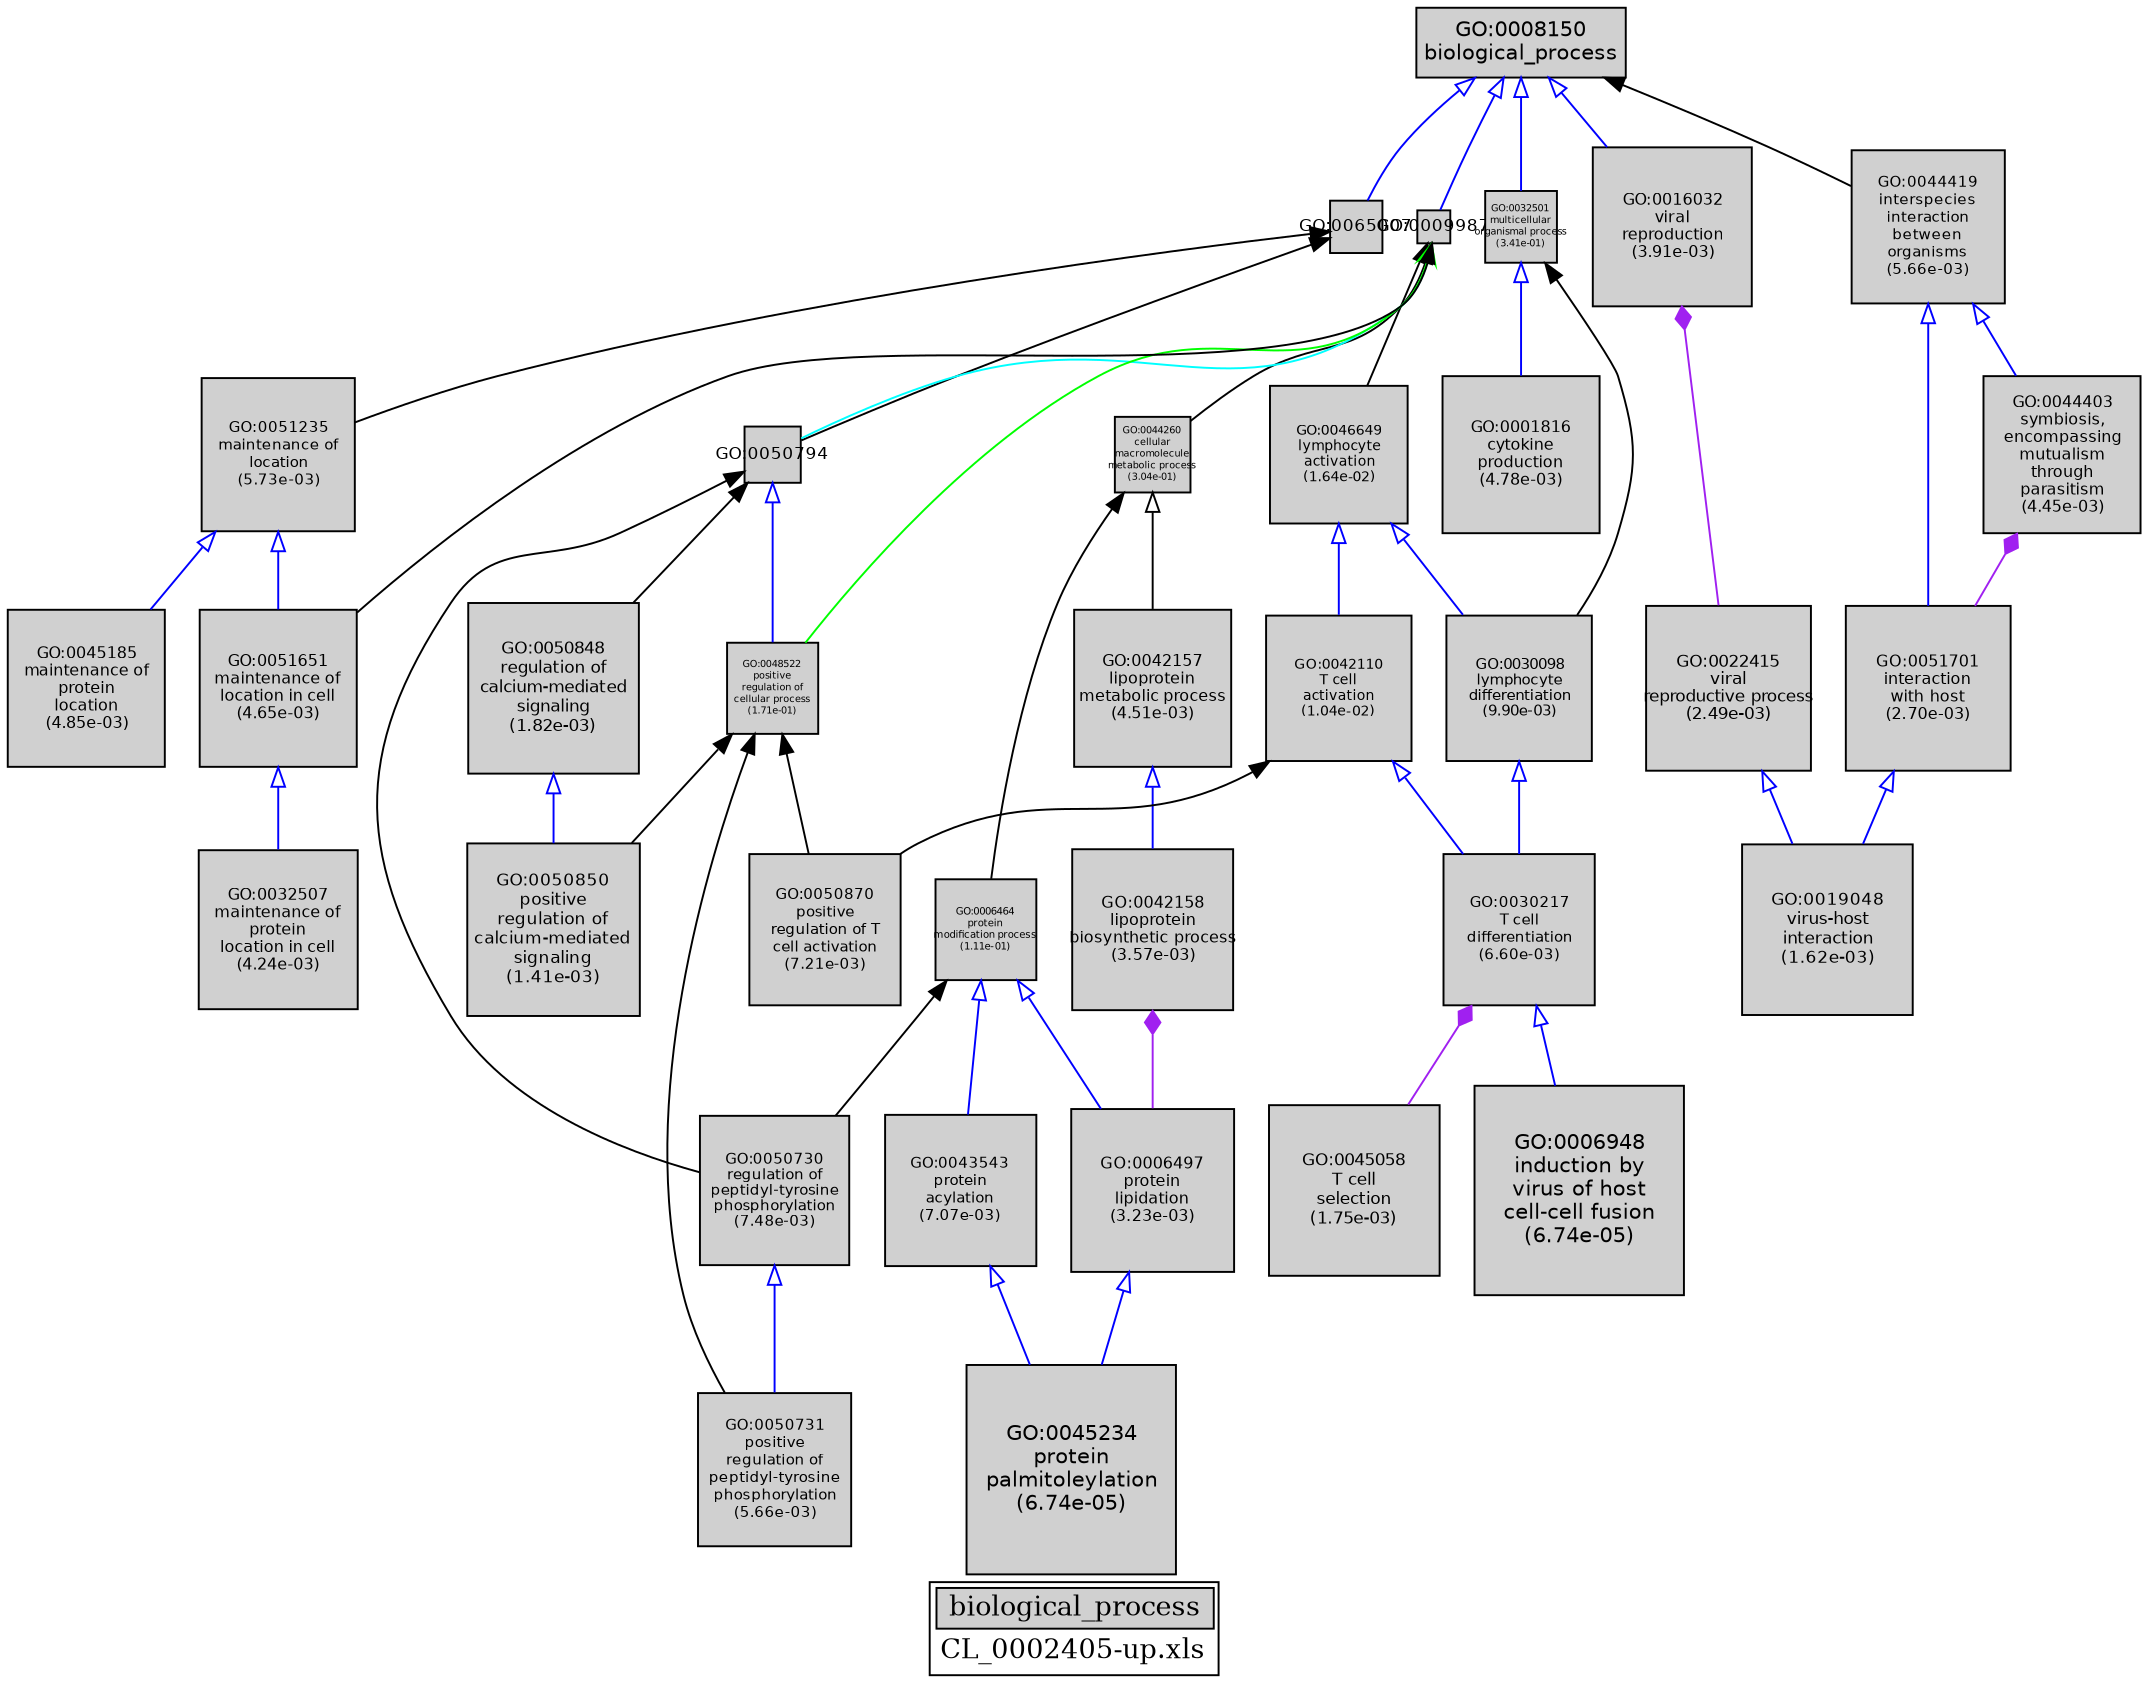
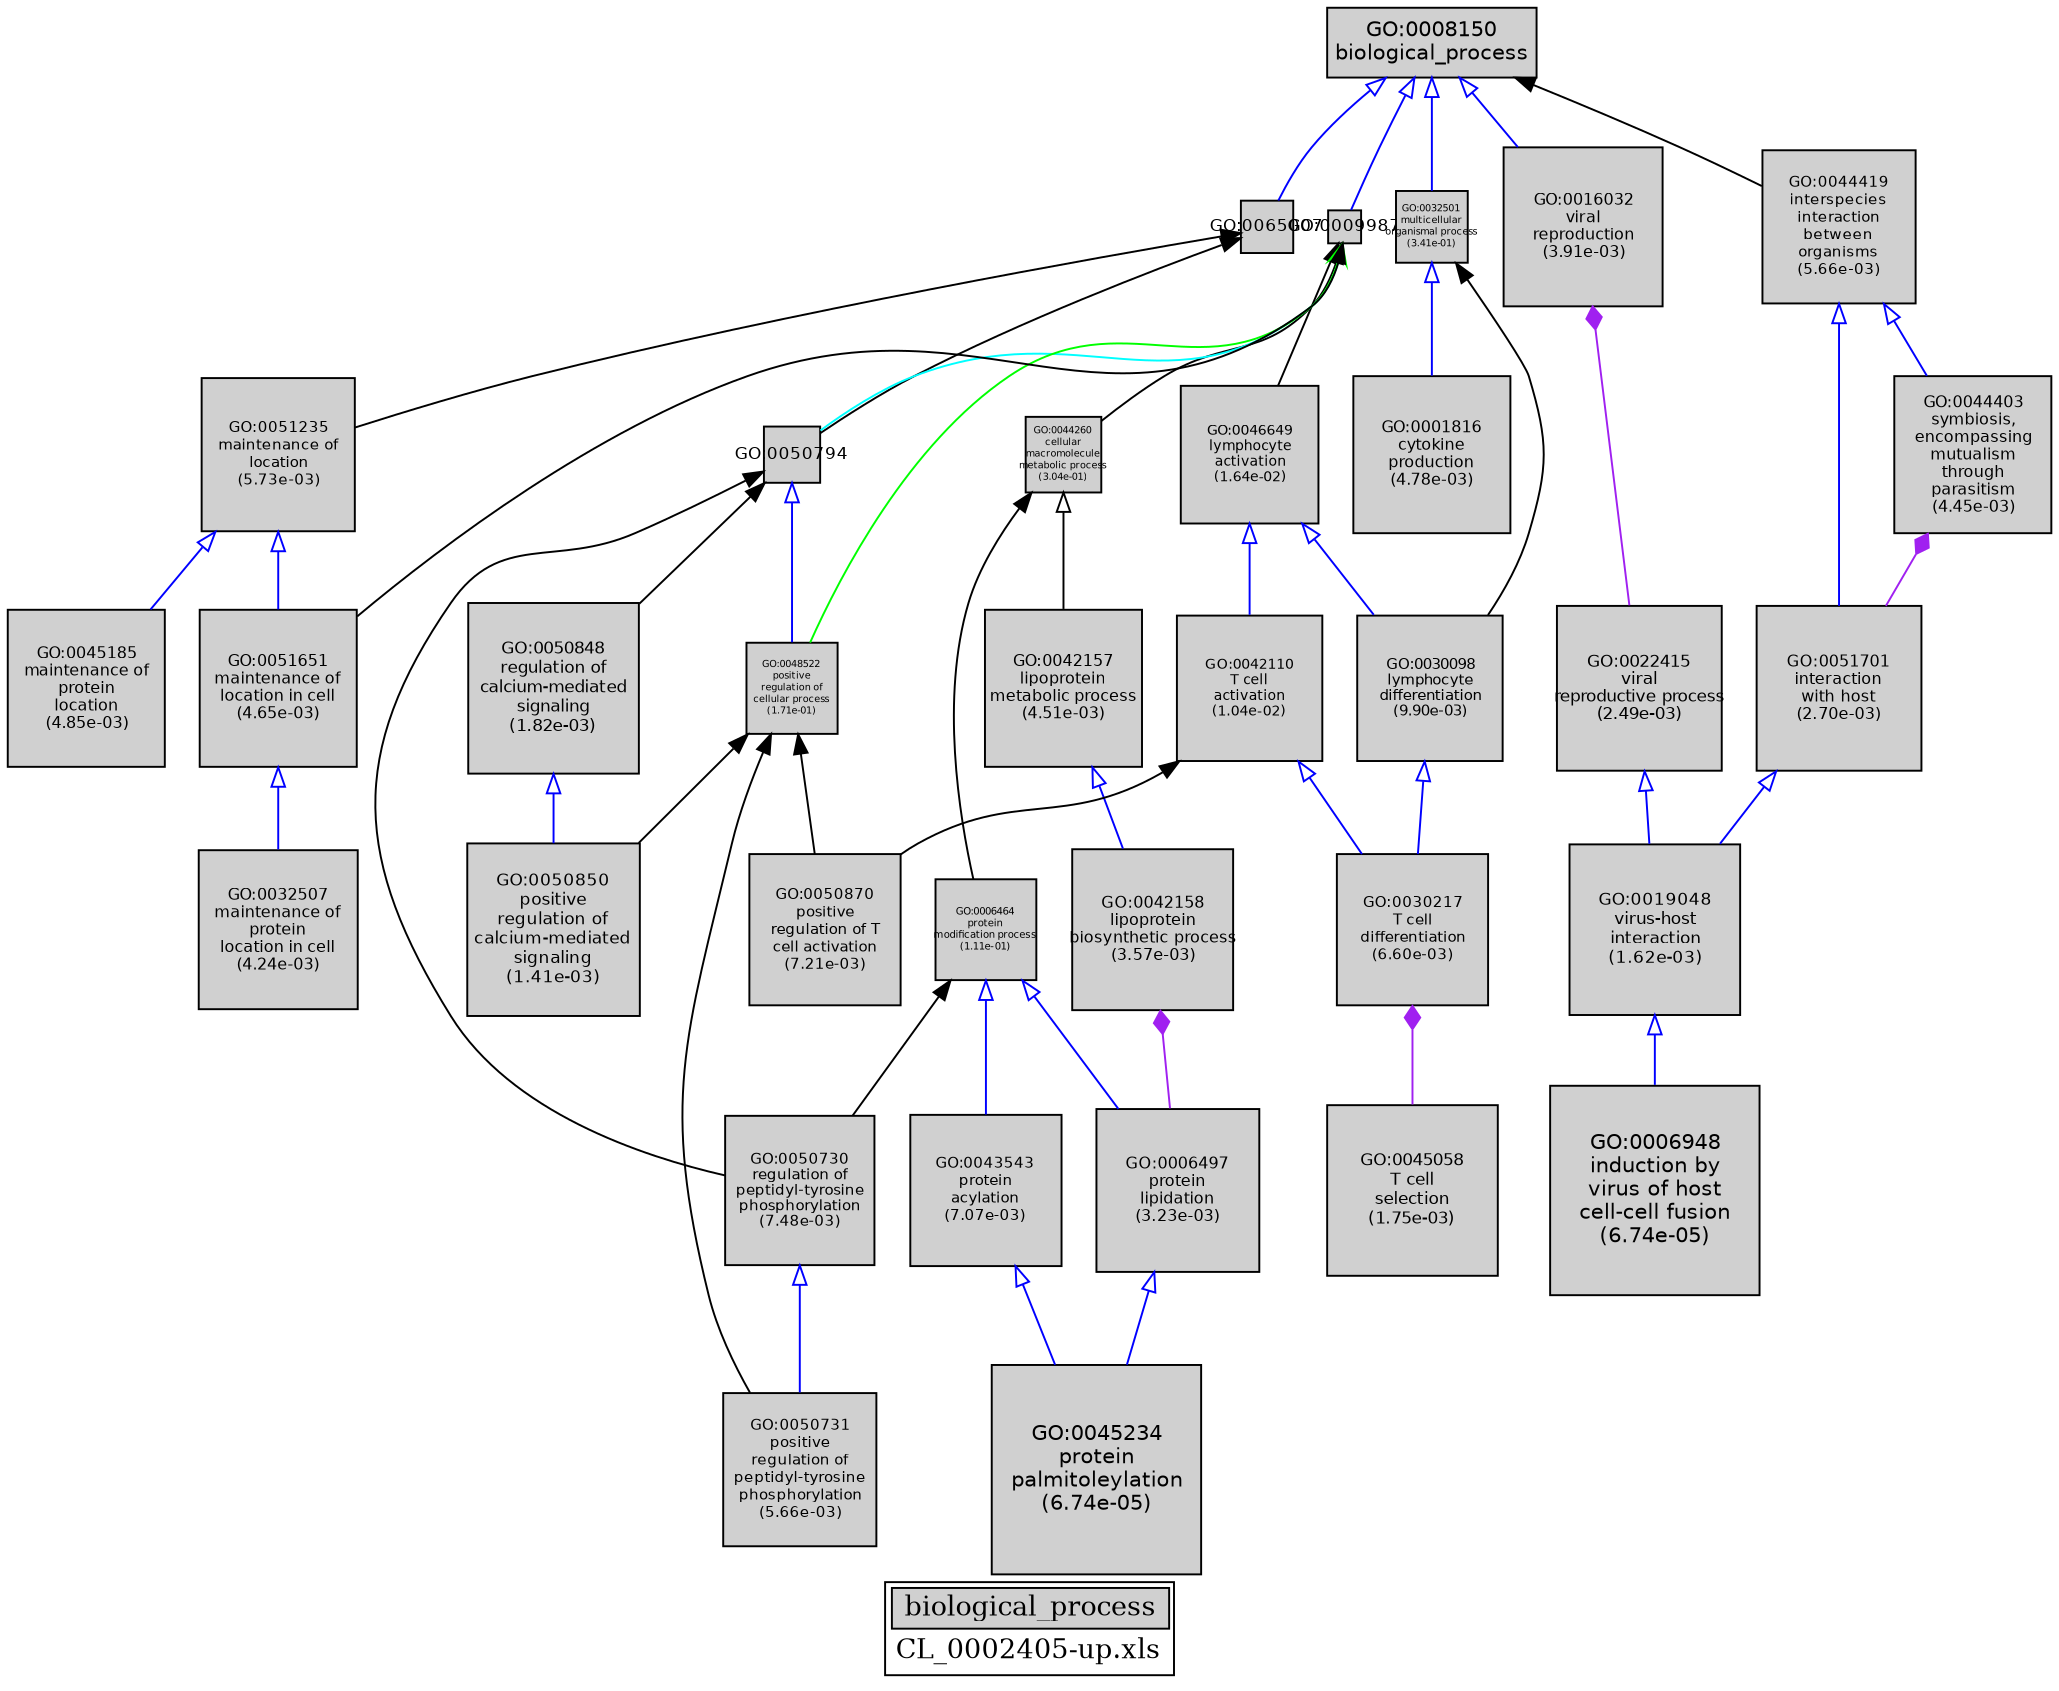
edge "GO:0006948" -> "GO:0030217": now "GO:0006948" -> "GO:0019048"
